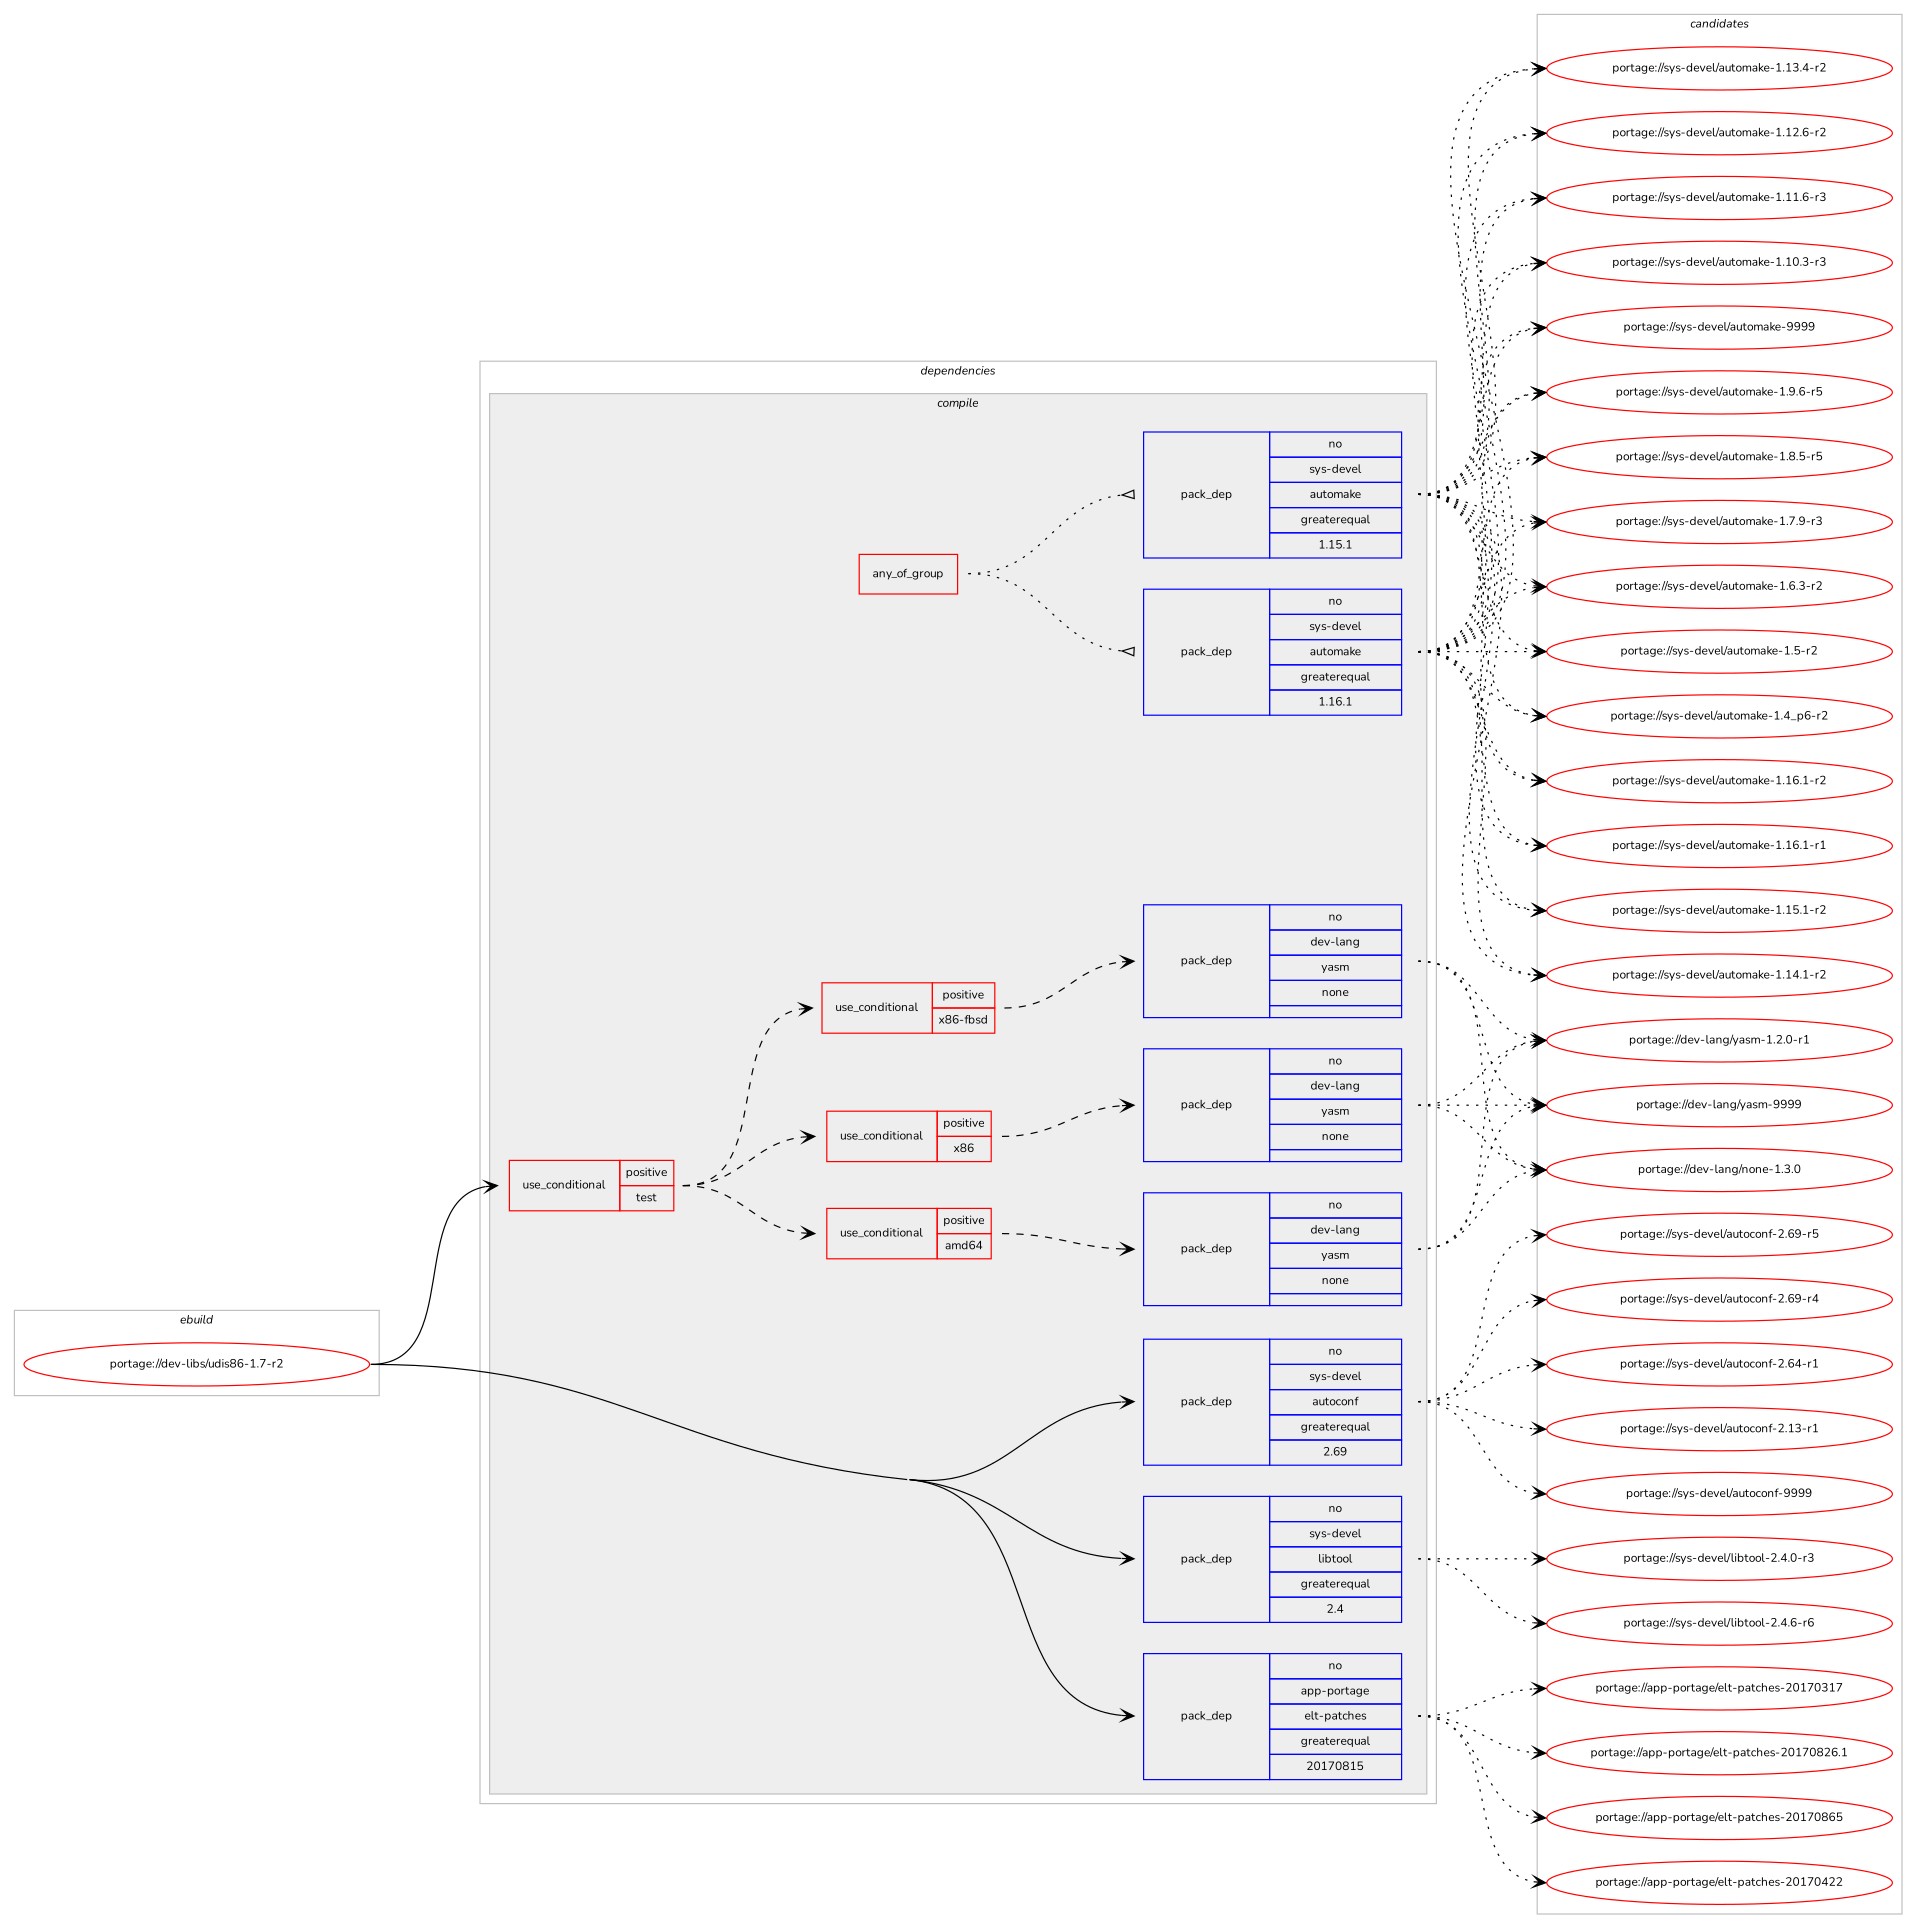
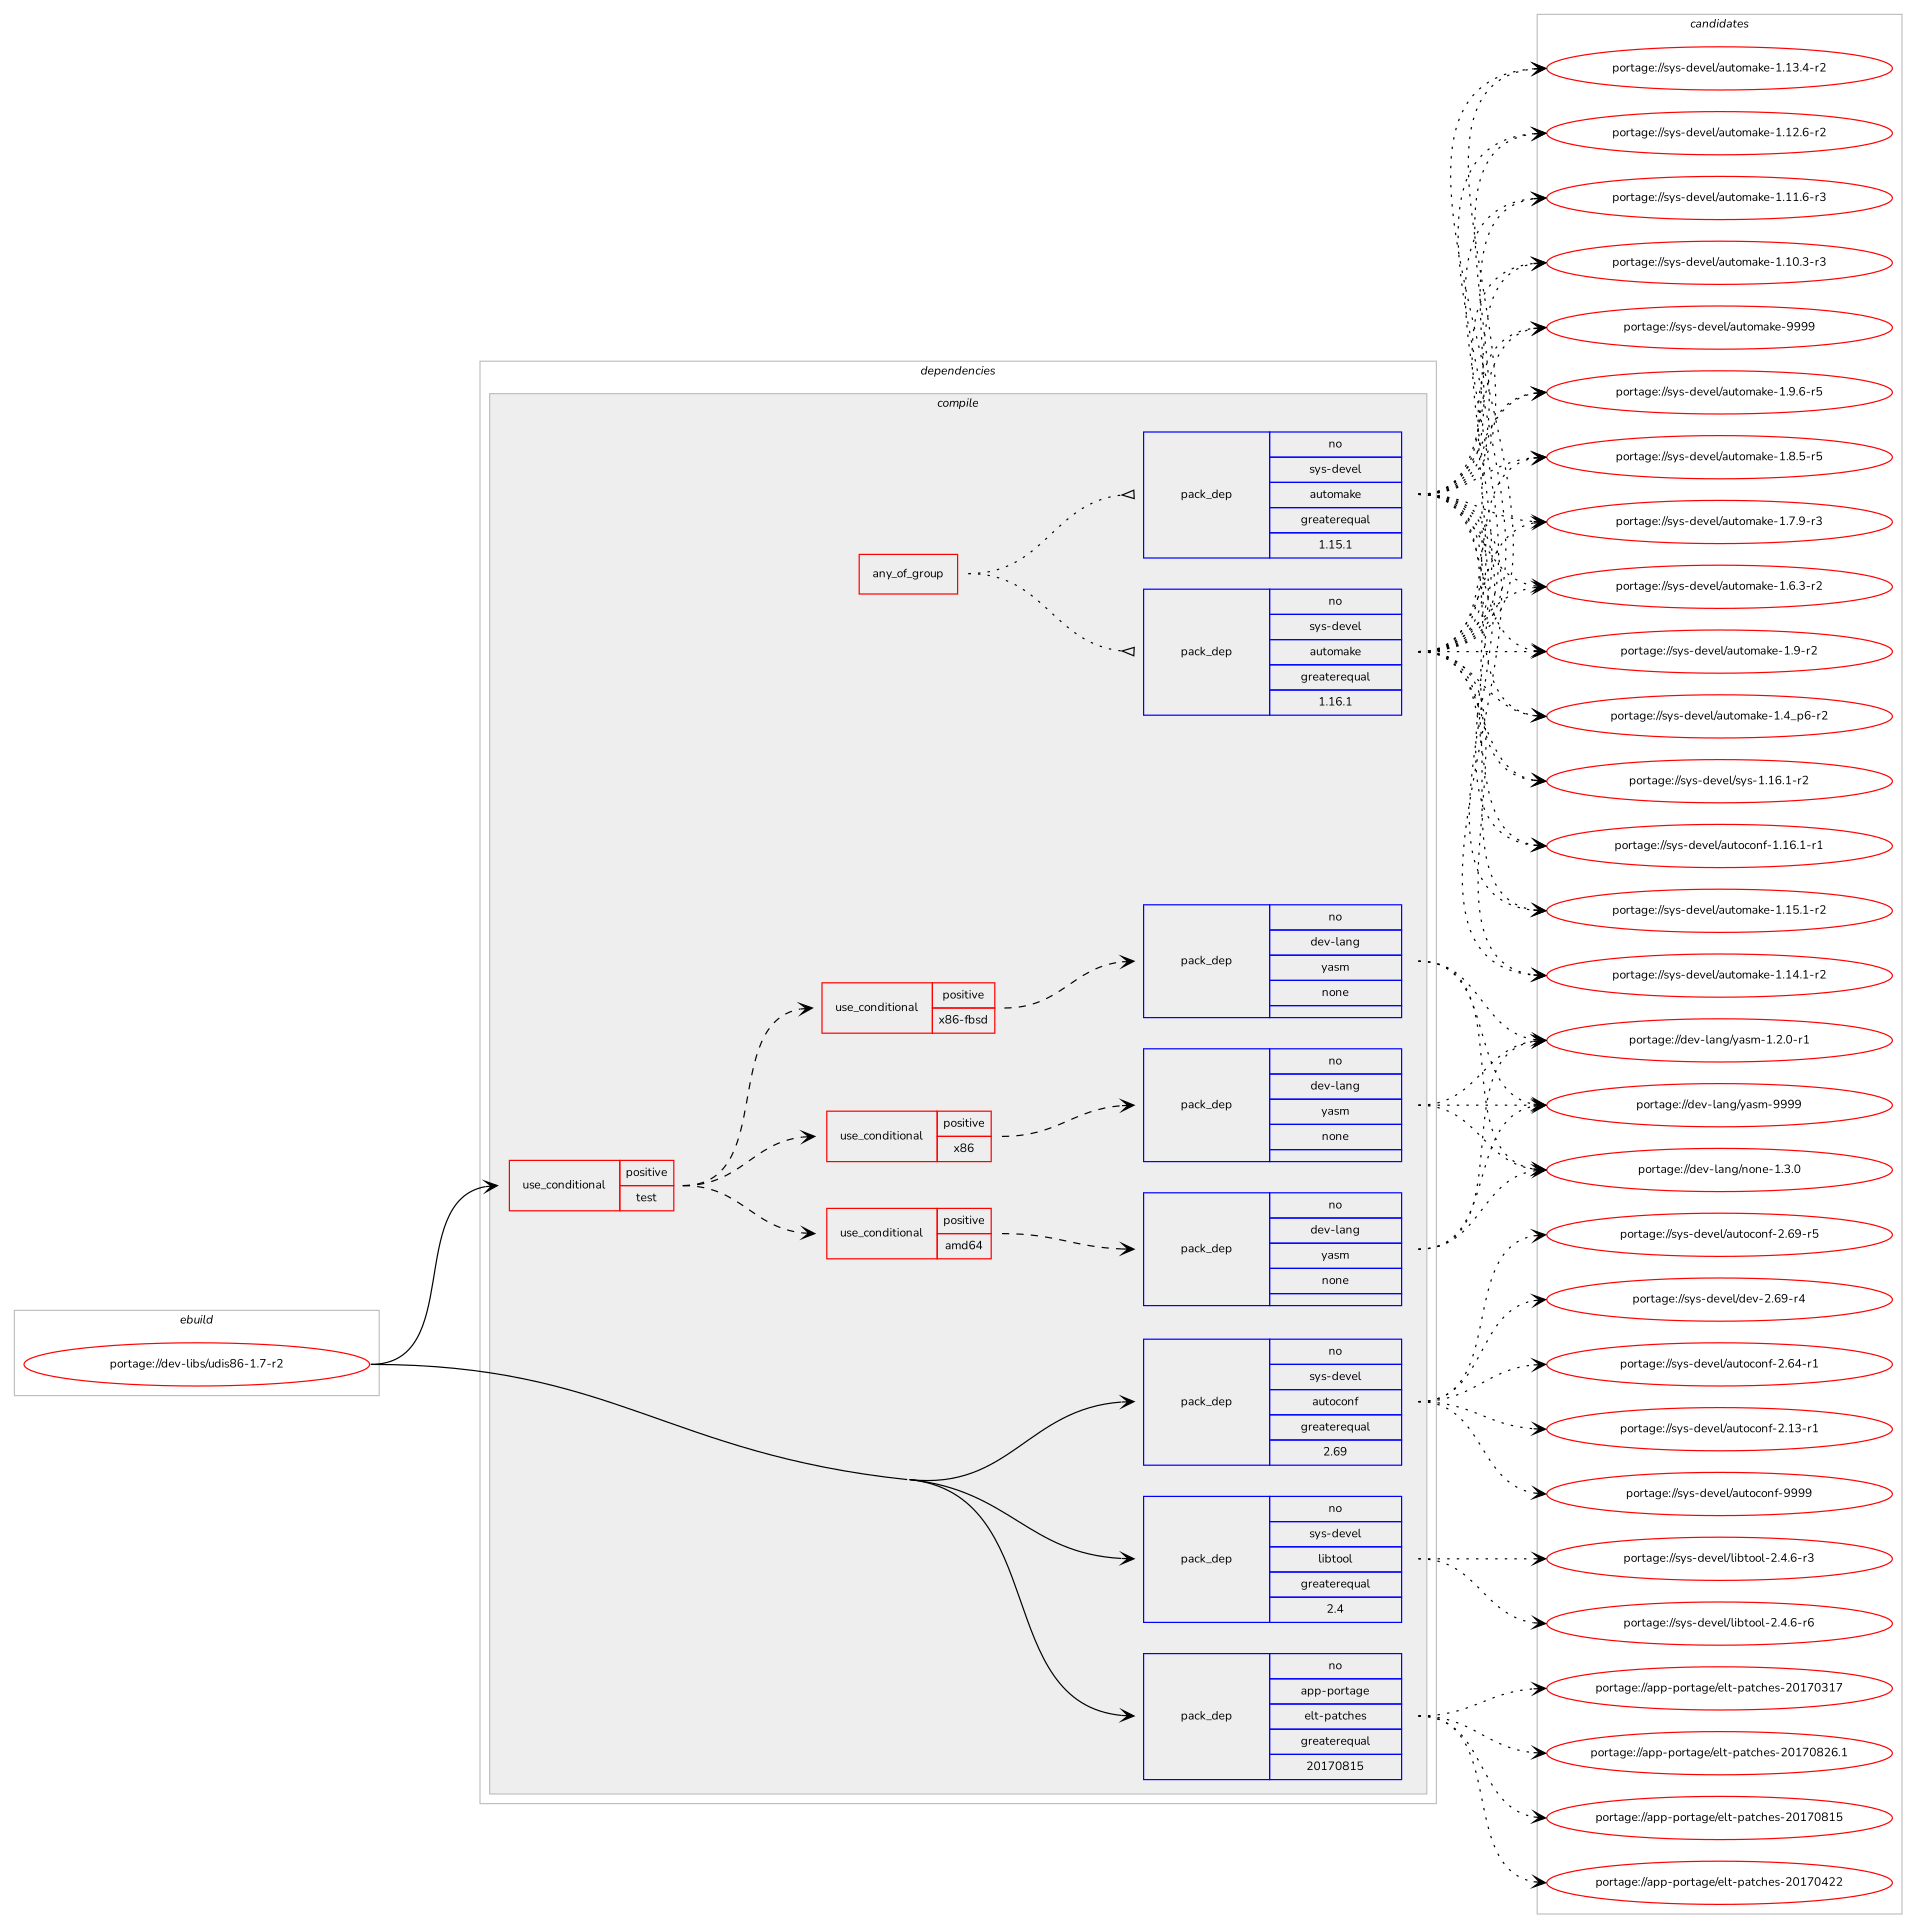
node "portage://sys-devel/automake-1.5-r2": label "portage://sys-devel/automake-1.5-r2" -> "portage://sys-devel/automake-1.9-r2"
node "portage://sys-devel/automake-1.16.1-r2": label "portage://sys-devel/automake-1.16.1-r2" -> "portage://sys-devel/sys-1.16.1-r2"
node "portage://sys-devel/automake-1.16.1-r1": label "portage://sys-devel/automake-1.16.1-r1" -> "portage://sys-devel/autoconf-1.16.1-r1"
node "portage://sys-devel/autoconf-2.69-r4": label "portage://sys-devel/autoconf-2.69-r4" -> "portage://sys-devel/dev-2.69-r4"
node "portage://sys-devel/libtool-2.4.0-r3": label "portage://sys-devel/libtool-2.4.0-r3" -> "portage://sys-devel/libtool-2.4.6-r3"
node "portage://app-portage/elt-patches-20170865": label "portage://app-portage/elt-patches-20170865" -> "portage://app-portage/elt-patches-20170815"
